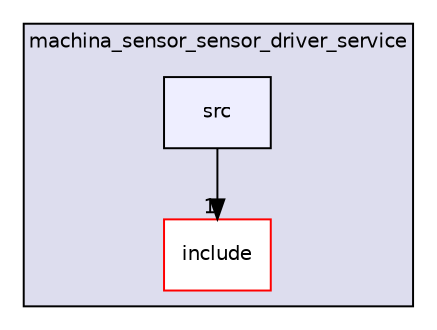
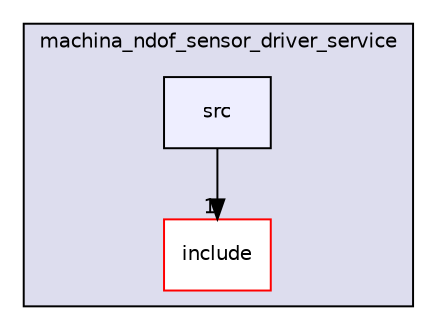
cluster "machina_sensor_sensor_driver_service": label "machina_sensor_sensor_driver_service" -> "machina_ndof_sensor_driver_service"
